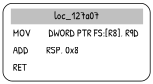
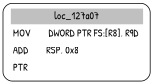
node "loc_127a07": text "RET" -> "PTR"
